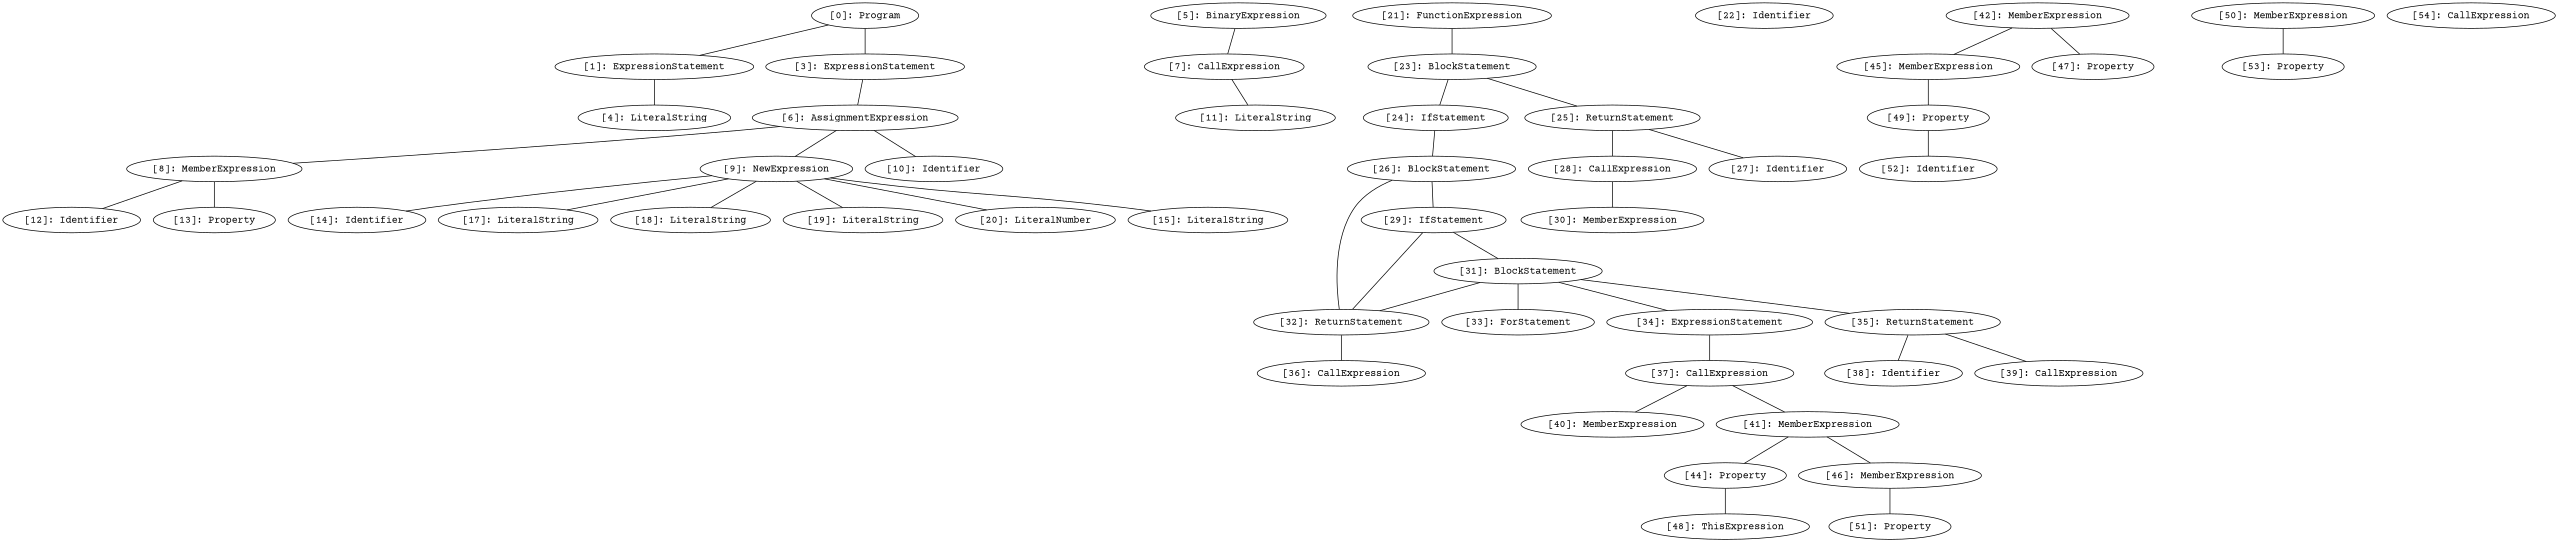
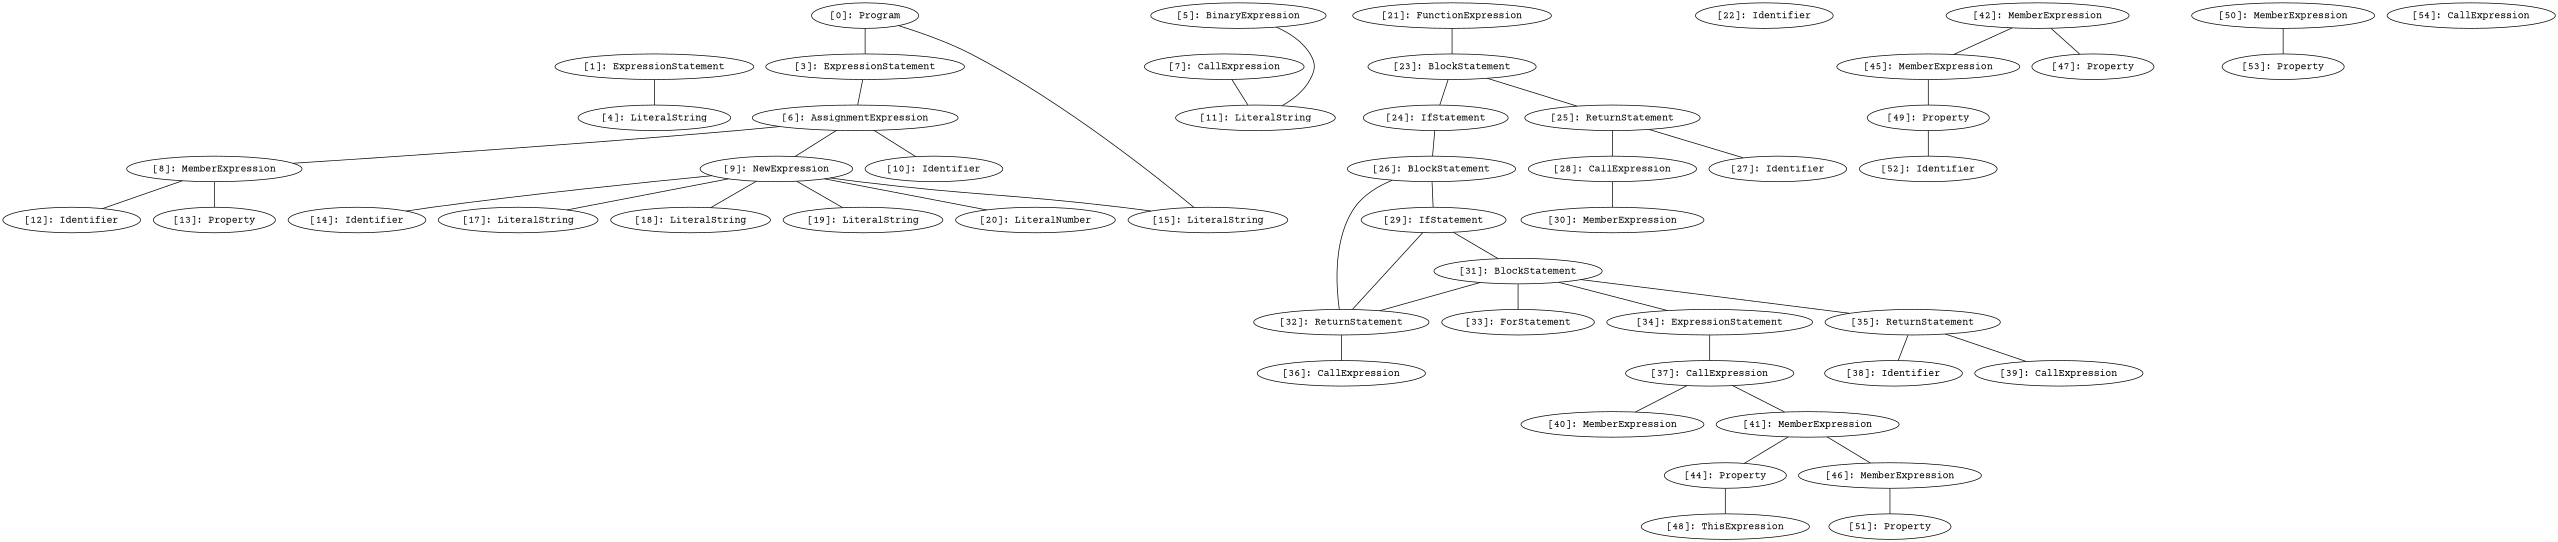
edge "[0]: Program" -- "[1]: ExpressionStatement": now "[0]: Program" -- "[15]: LiteralString"
edge "[5]: BinaryExpression" -- "[7]: CallExpression": now "[5]: BinaryExpression" -- "[11]: LiteralString"
